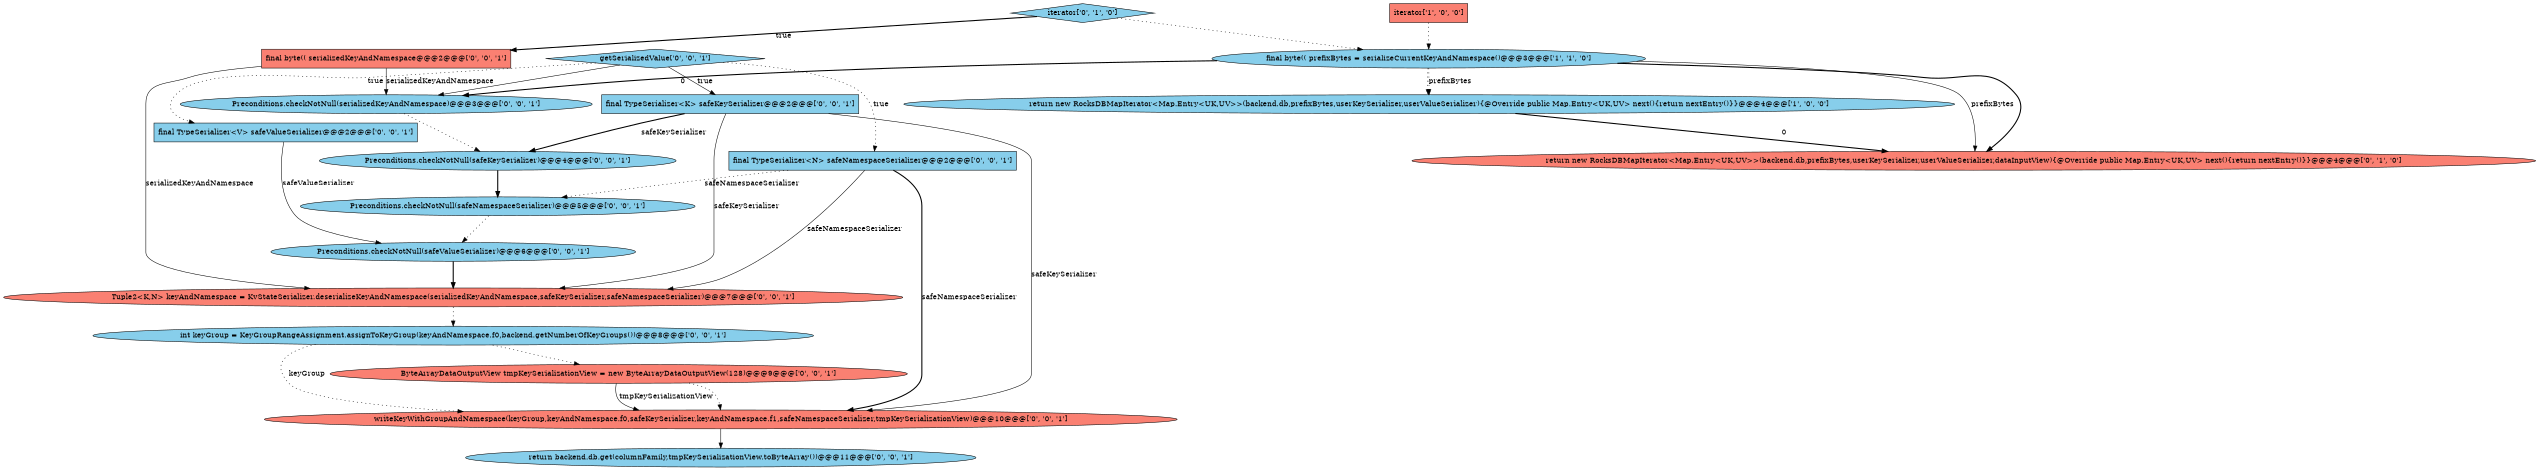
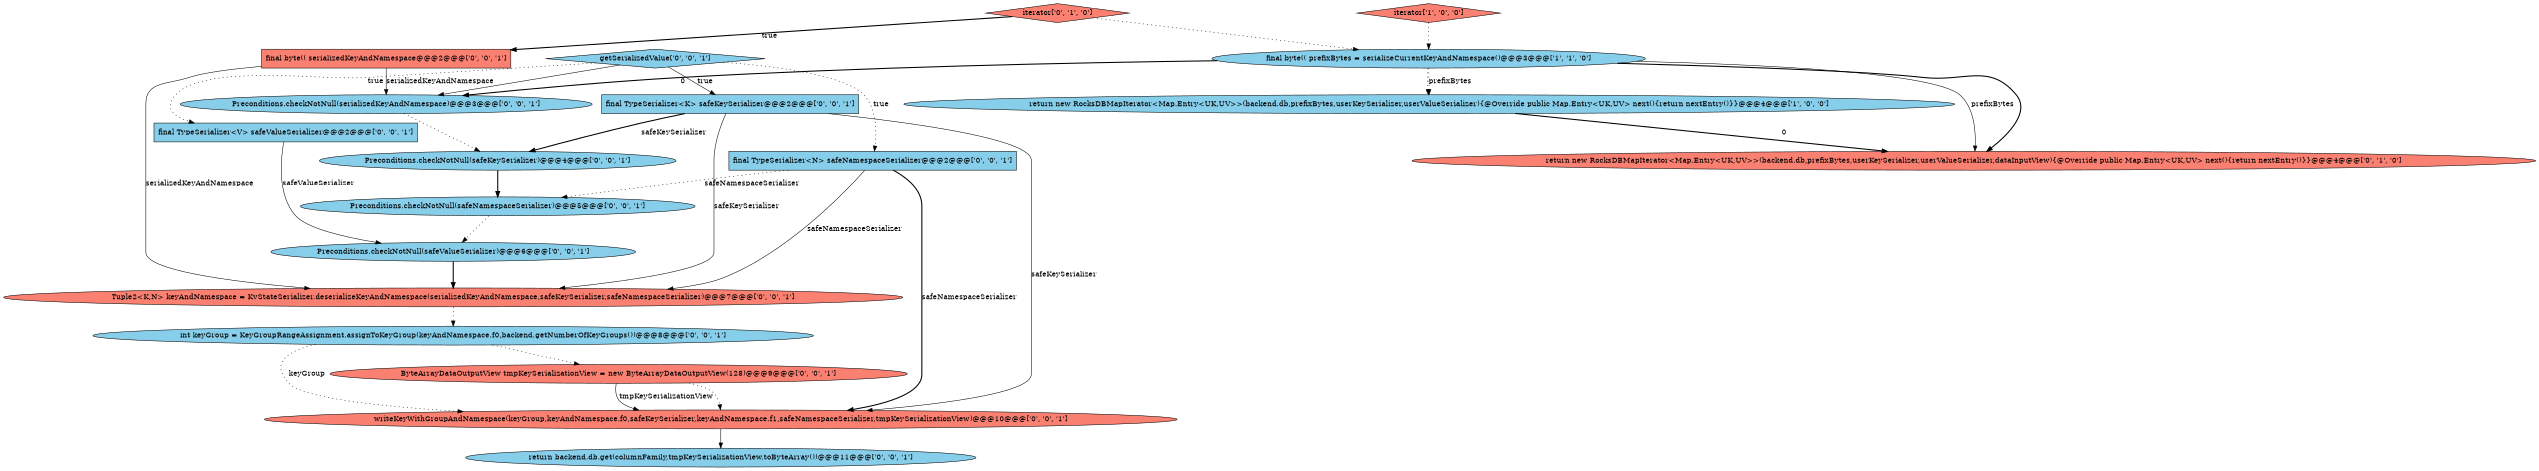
node "iterator['0', '1', '0']": fillcolor skyblue -> salmon
node "iterator['1', '0', '0']": shape box -> diamond
